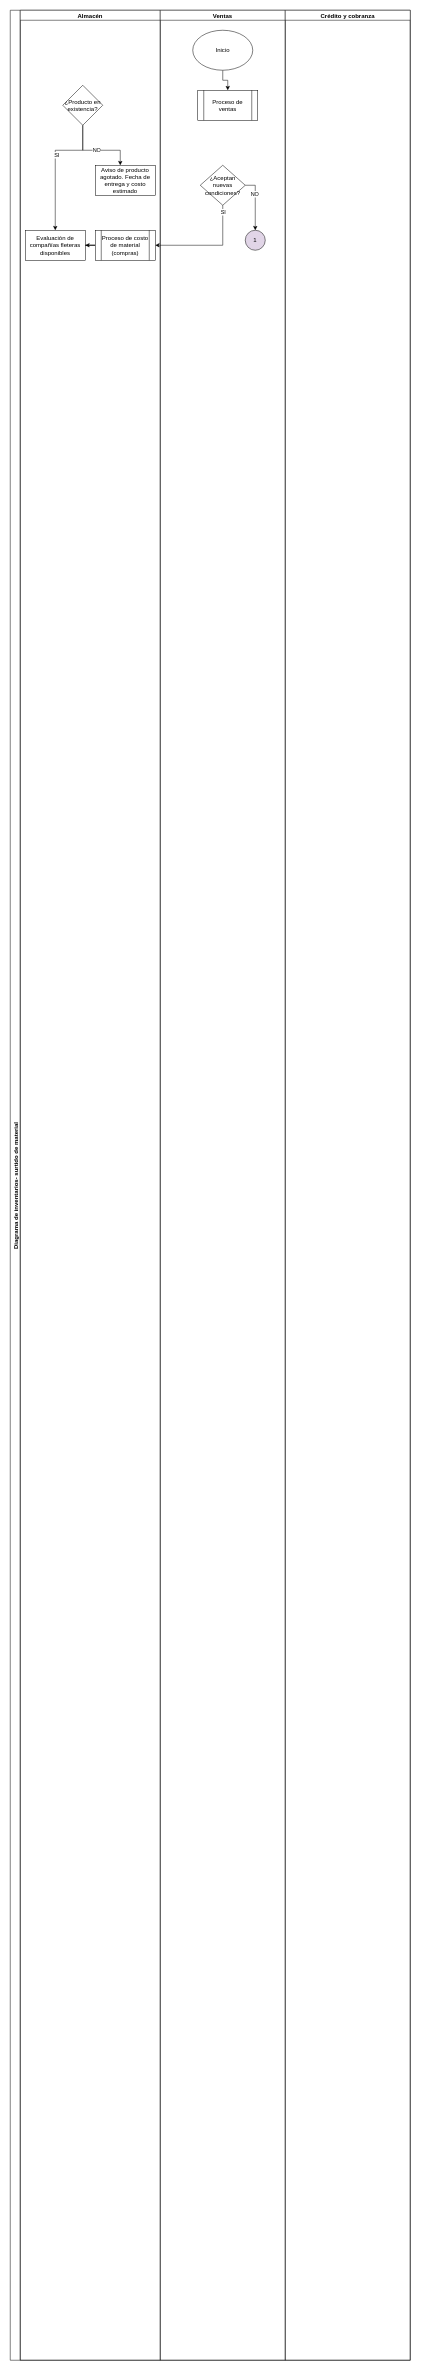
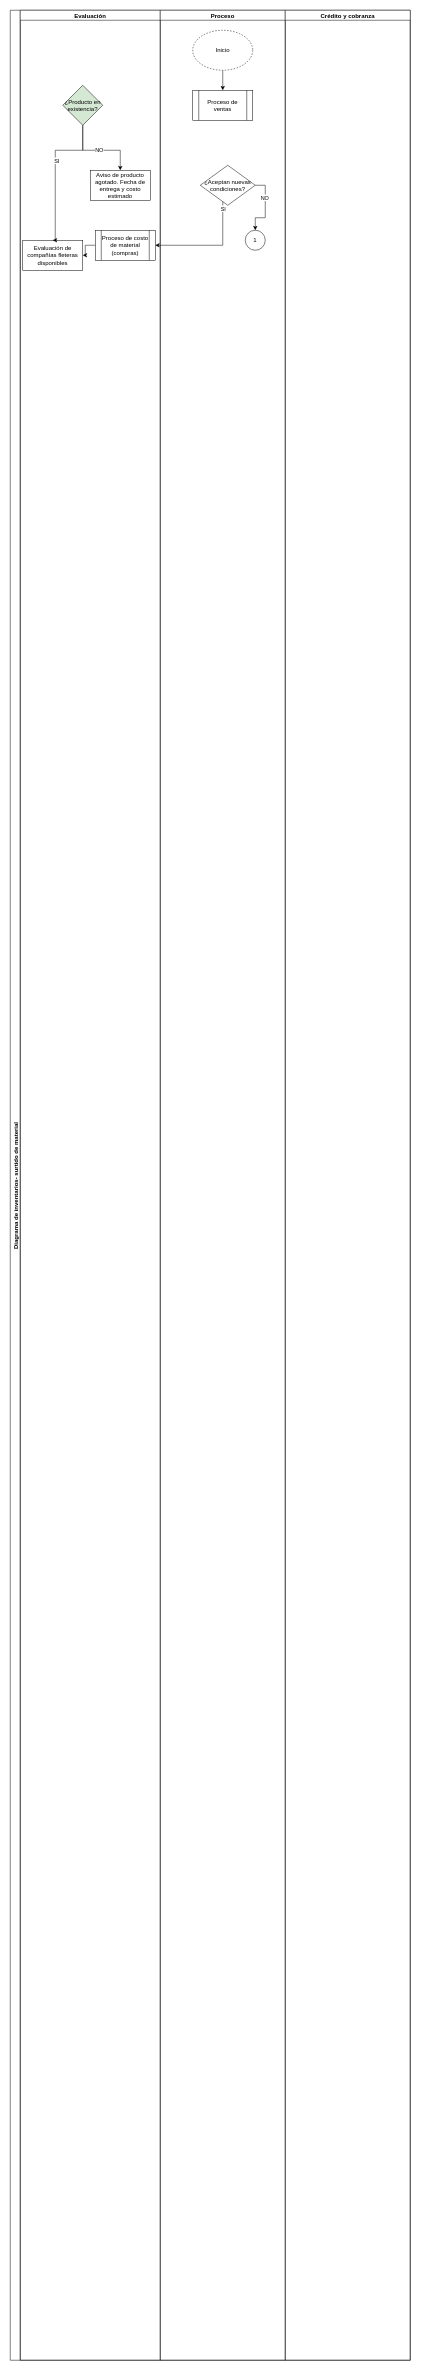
node "Almacén": label "Almacén" -> "Evaluación"
node "Ventas": label "Ventas" -> "Proceso"
node "Inicio": style solid -> dashed
node "¿Producto en existencia?": fillcolor #ffffff -> #d5e8d4
node "Proceso de ventas": moved (228, 105) -> (223, 105)
node "Aviso de producto agotado. Fecha de entrega y costo estimado": moved (125, 180) -> (120, 185)
node "¿Aceptan nuevas condiciones?": size 45x40 -> 55x40
node "1": fillcolor #e1d5e7 -> #ffffff
node "Evaluación de compañías fleteras disponibles": moved (55, 245) -> (53, 255)
